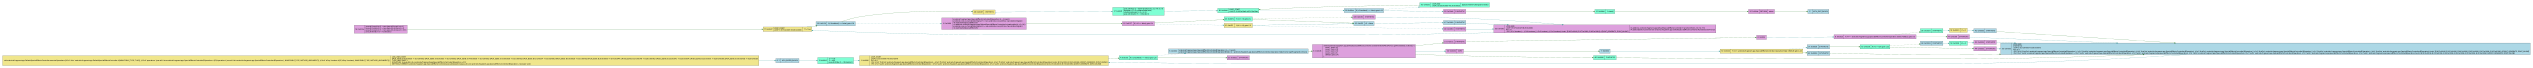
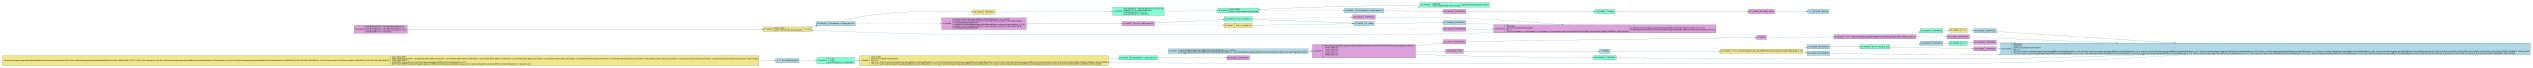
node "2: 0x0000": text "java.util.State r2 = r13.iterator()" -> "java.util.Iterator r2 = r13.iterator()"
